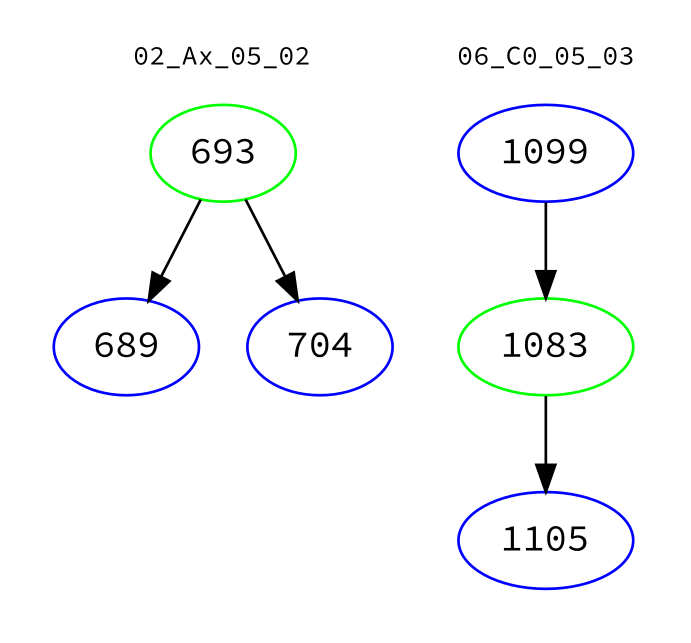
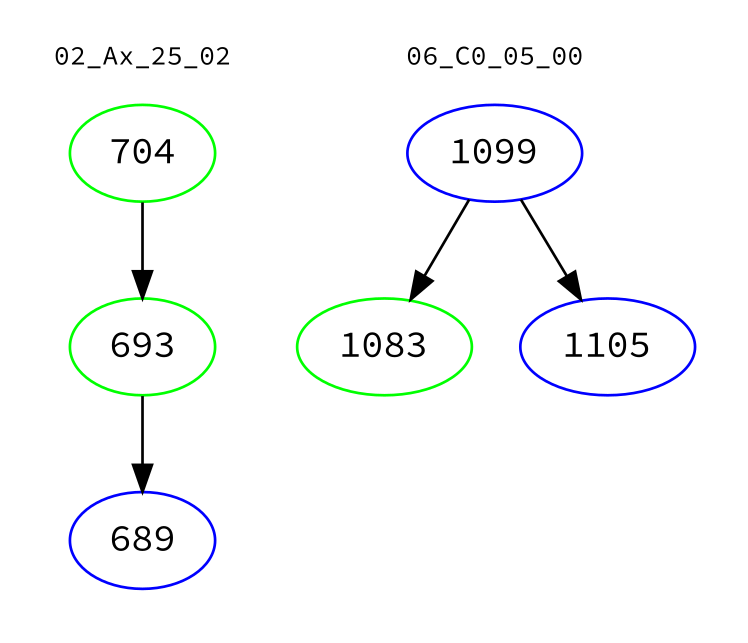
cluster "02_Ax_05_02": label "02_Ax_05_02" -> "02_Ax_25_02"
cluster "06_C0_05_03": label "06_C0_05_03" -> "06_C0_05_00"
edge "693" -> "704": reversed
node "704": color blue -> green
edge "1083" -> "1105": now "1099" -> "1105"
